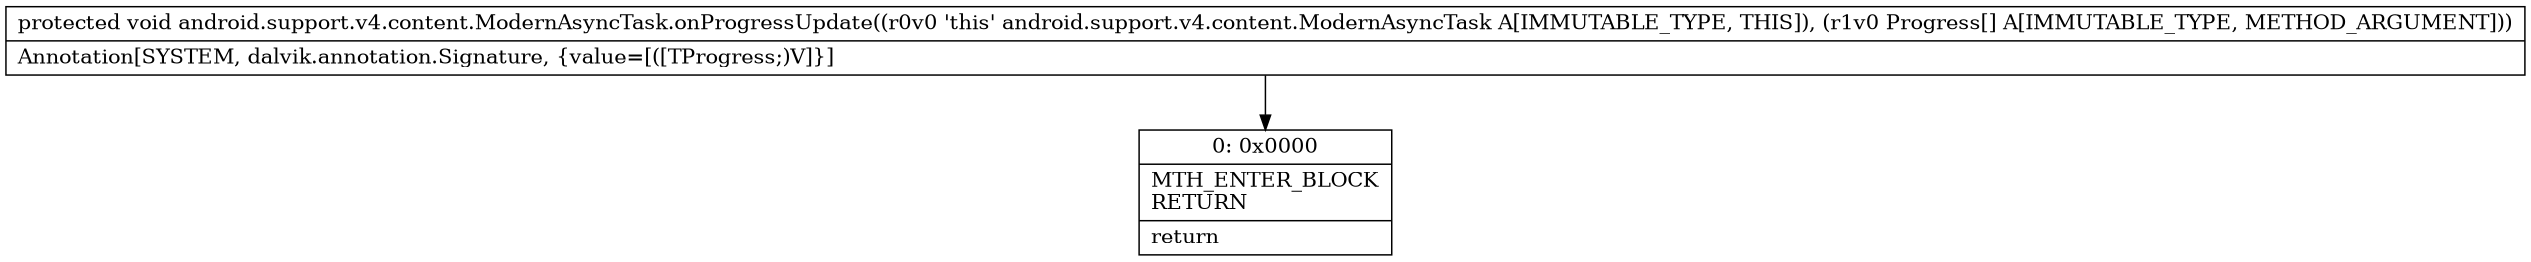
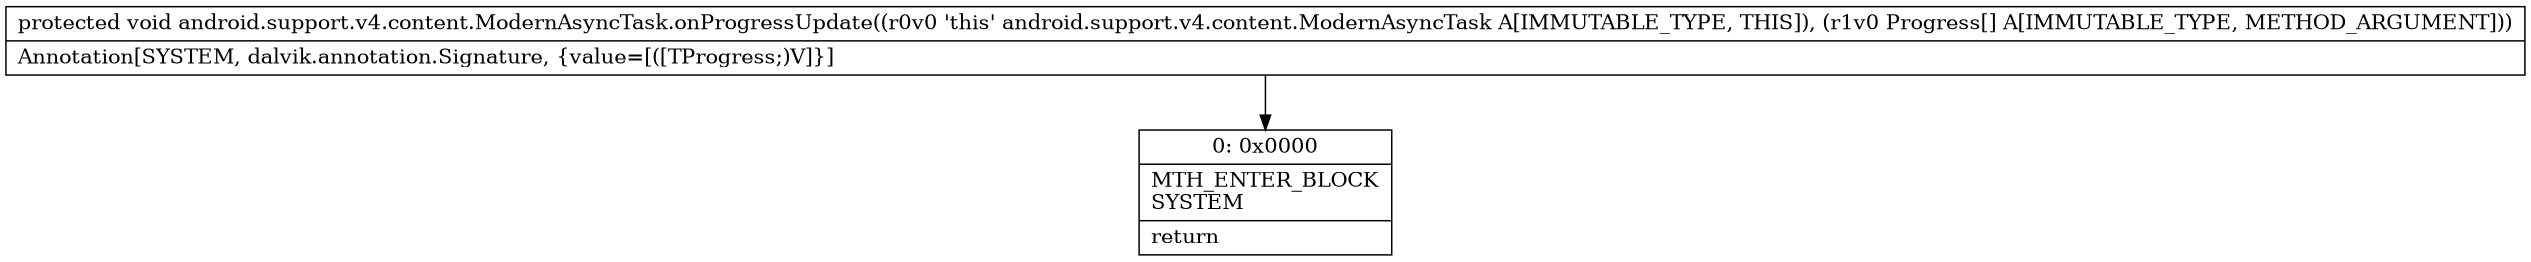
node "0: 0x0000": text "RETURN" -> "SYSTEM"
